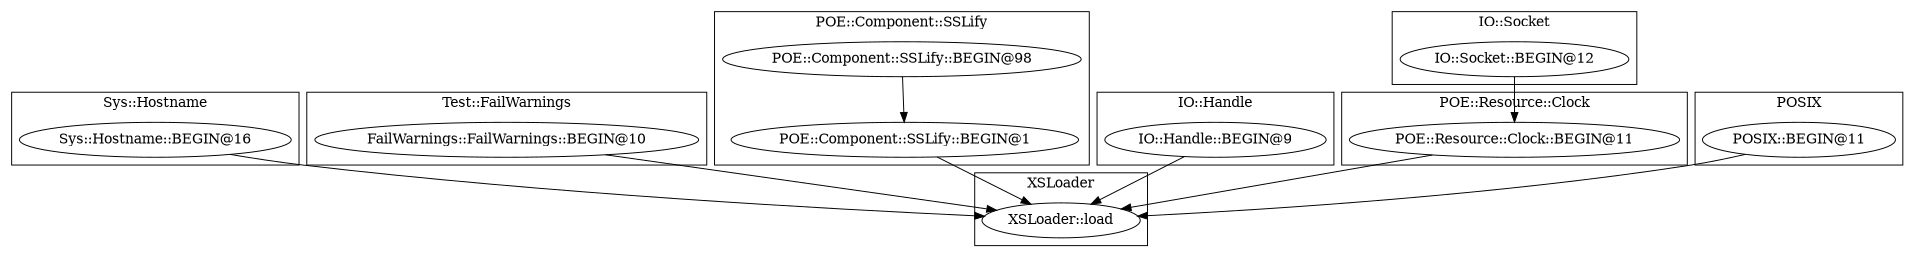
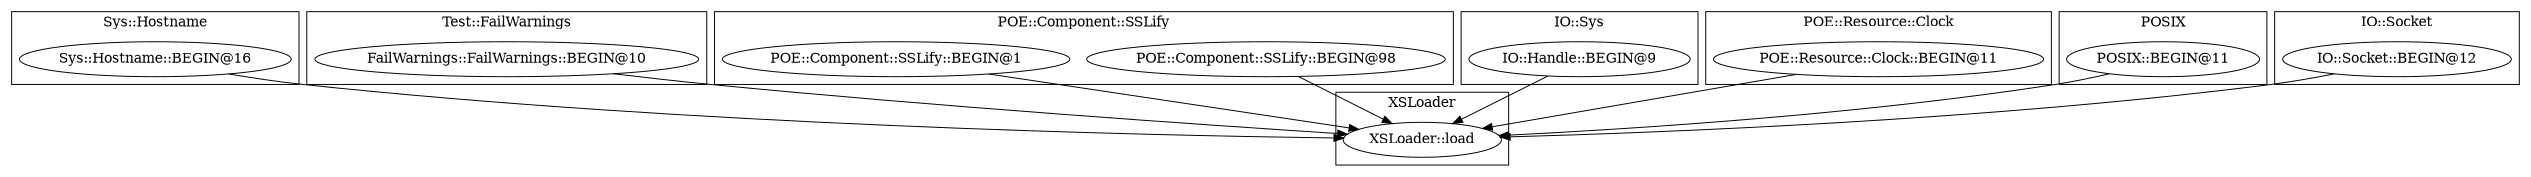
edge "POE::Component::SSLify::BEGIN@98" -> "POE::Component::SSLify::BEGIN@1": now "POE::Component::SSLify::BEGIN@98" -> "XSLoader::load"
edge "IO::Socket::BEGIN@12" -> "POE::Resource::Clock::BEGIN@11": now "IO::Socket::BEGIN@12" -> "XSLoader::load"
cluster "IO::Handle": label "IO::Handle" -> "IO::Sys"
